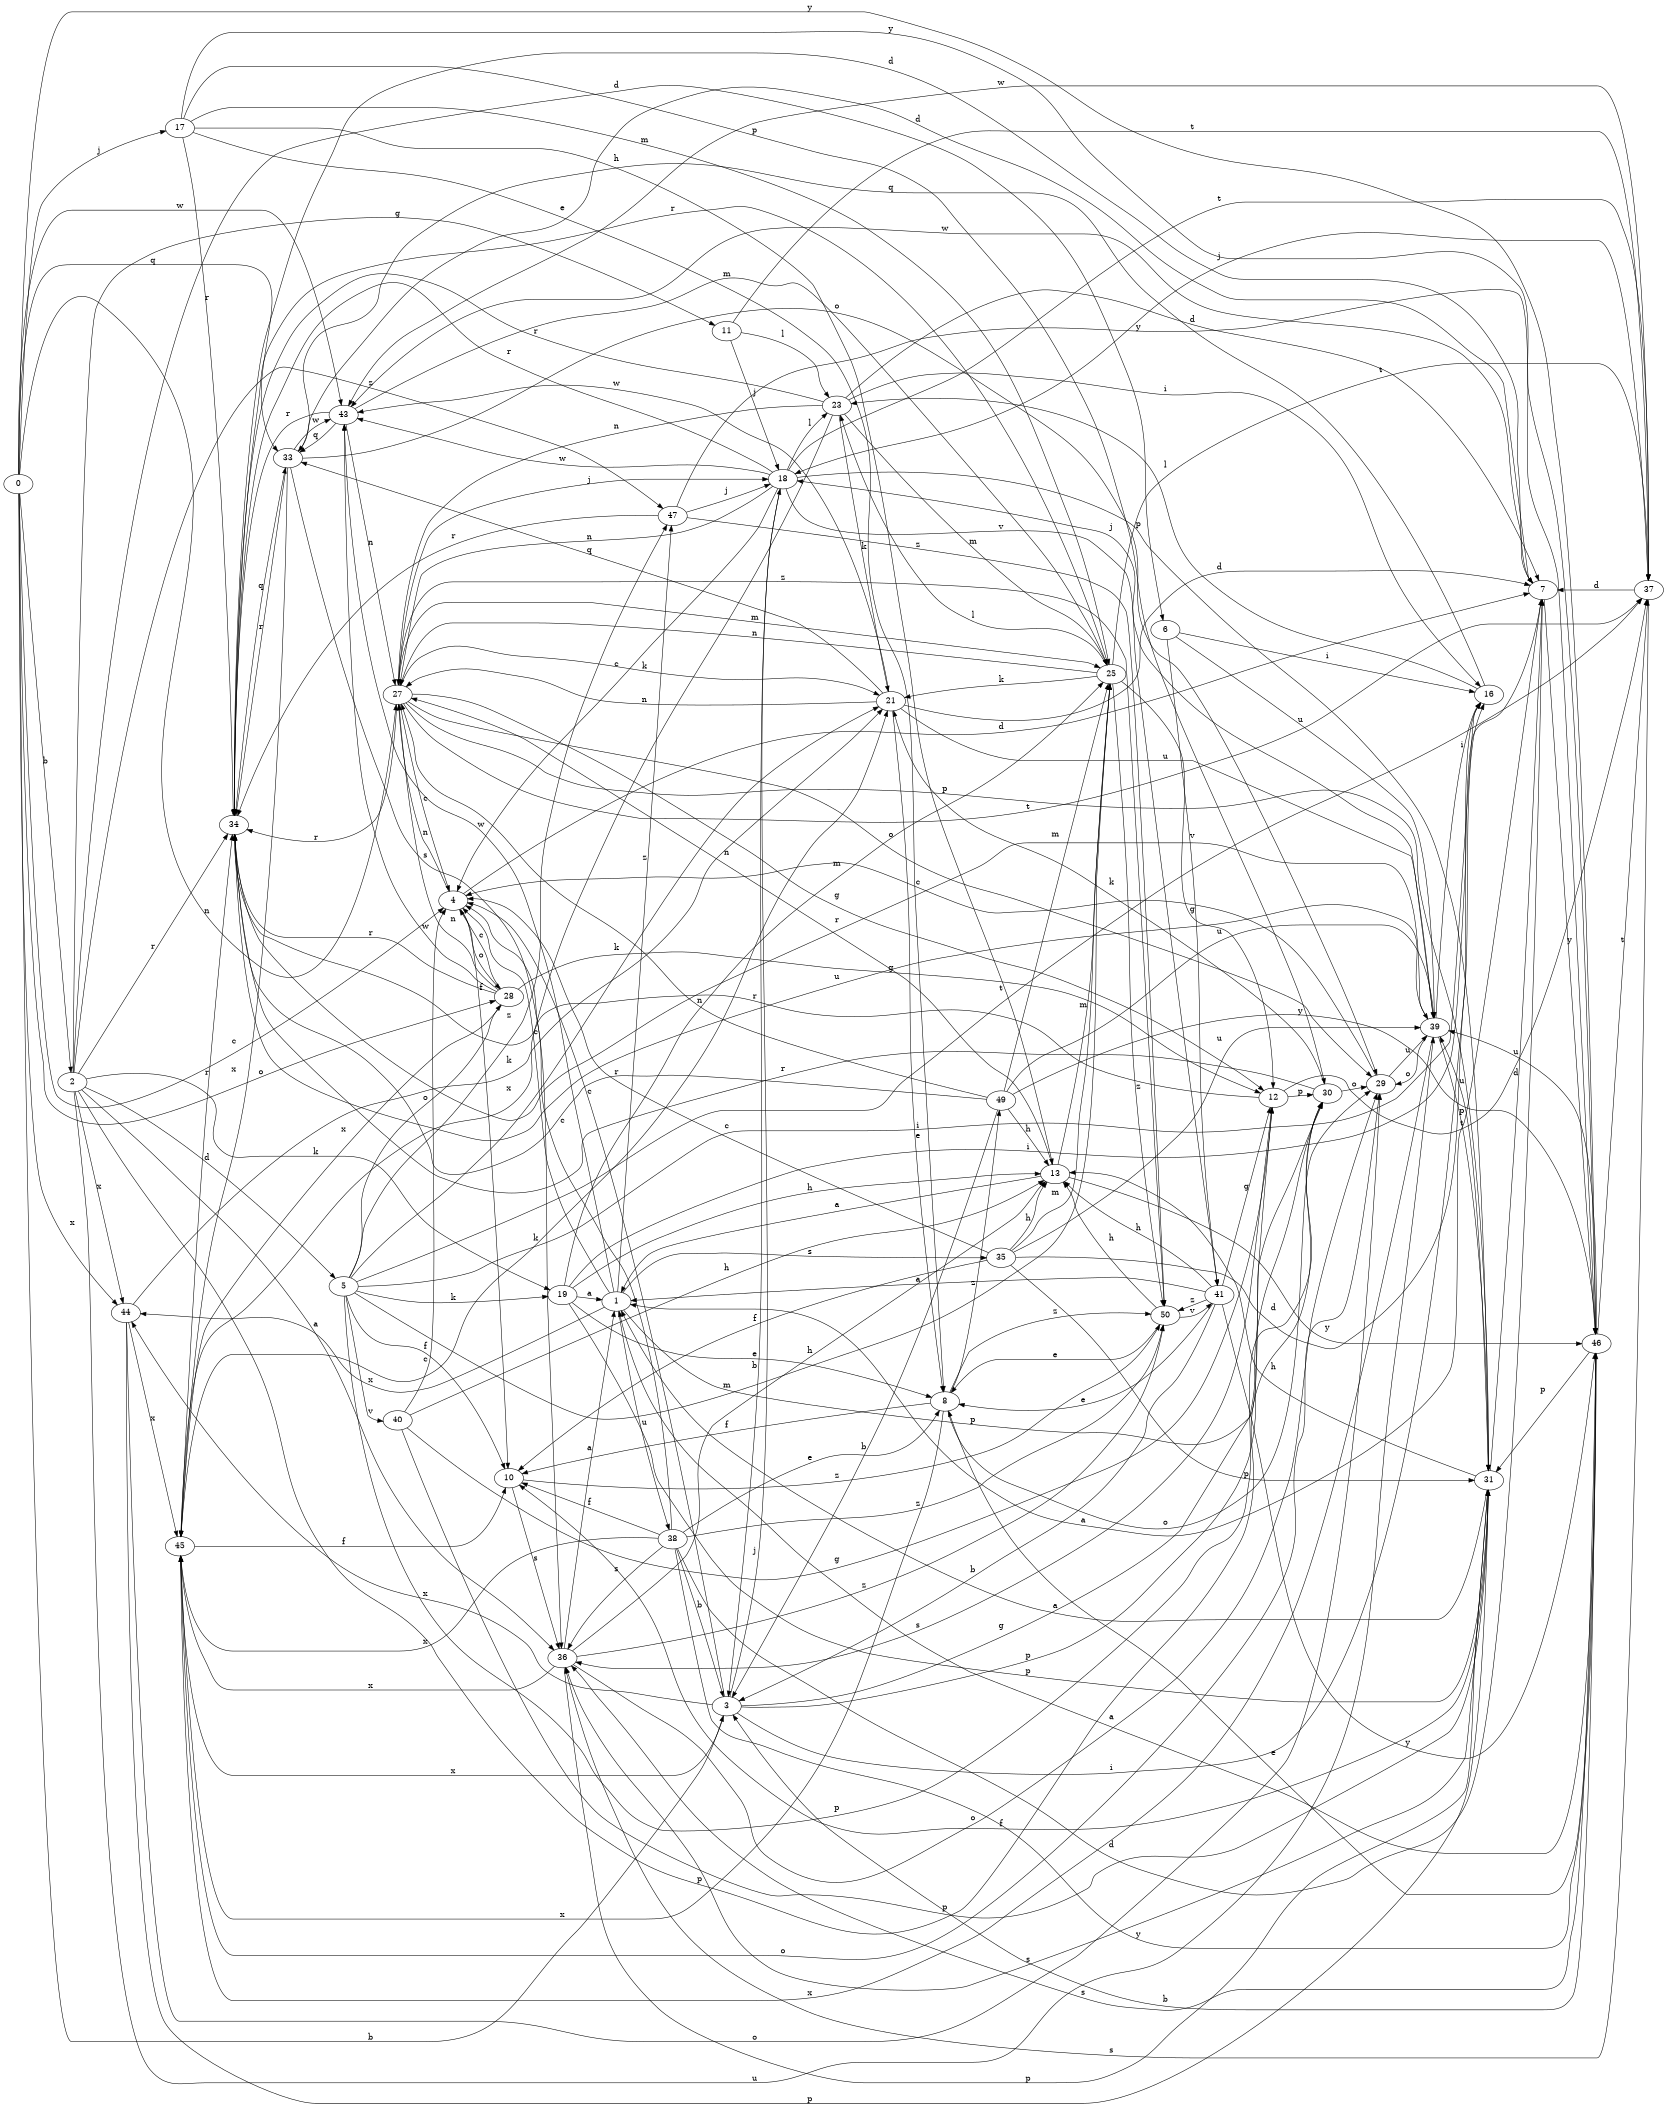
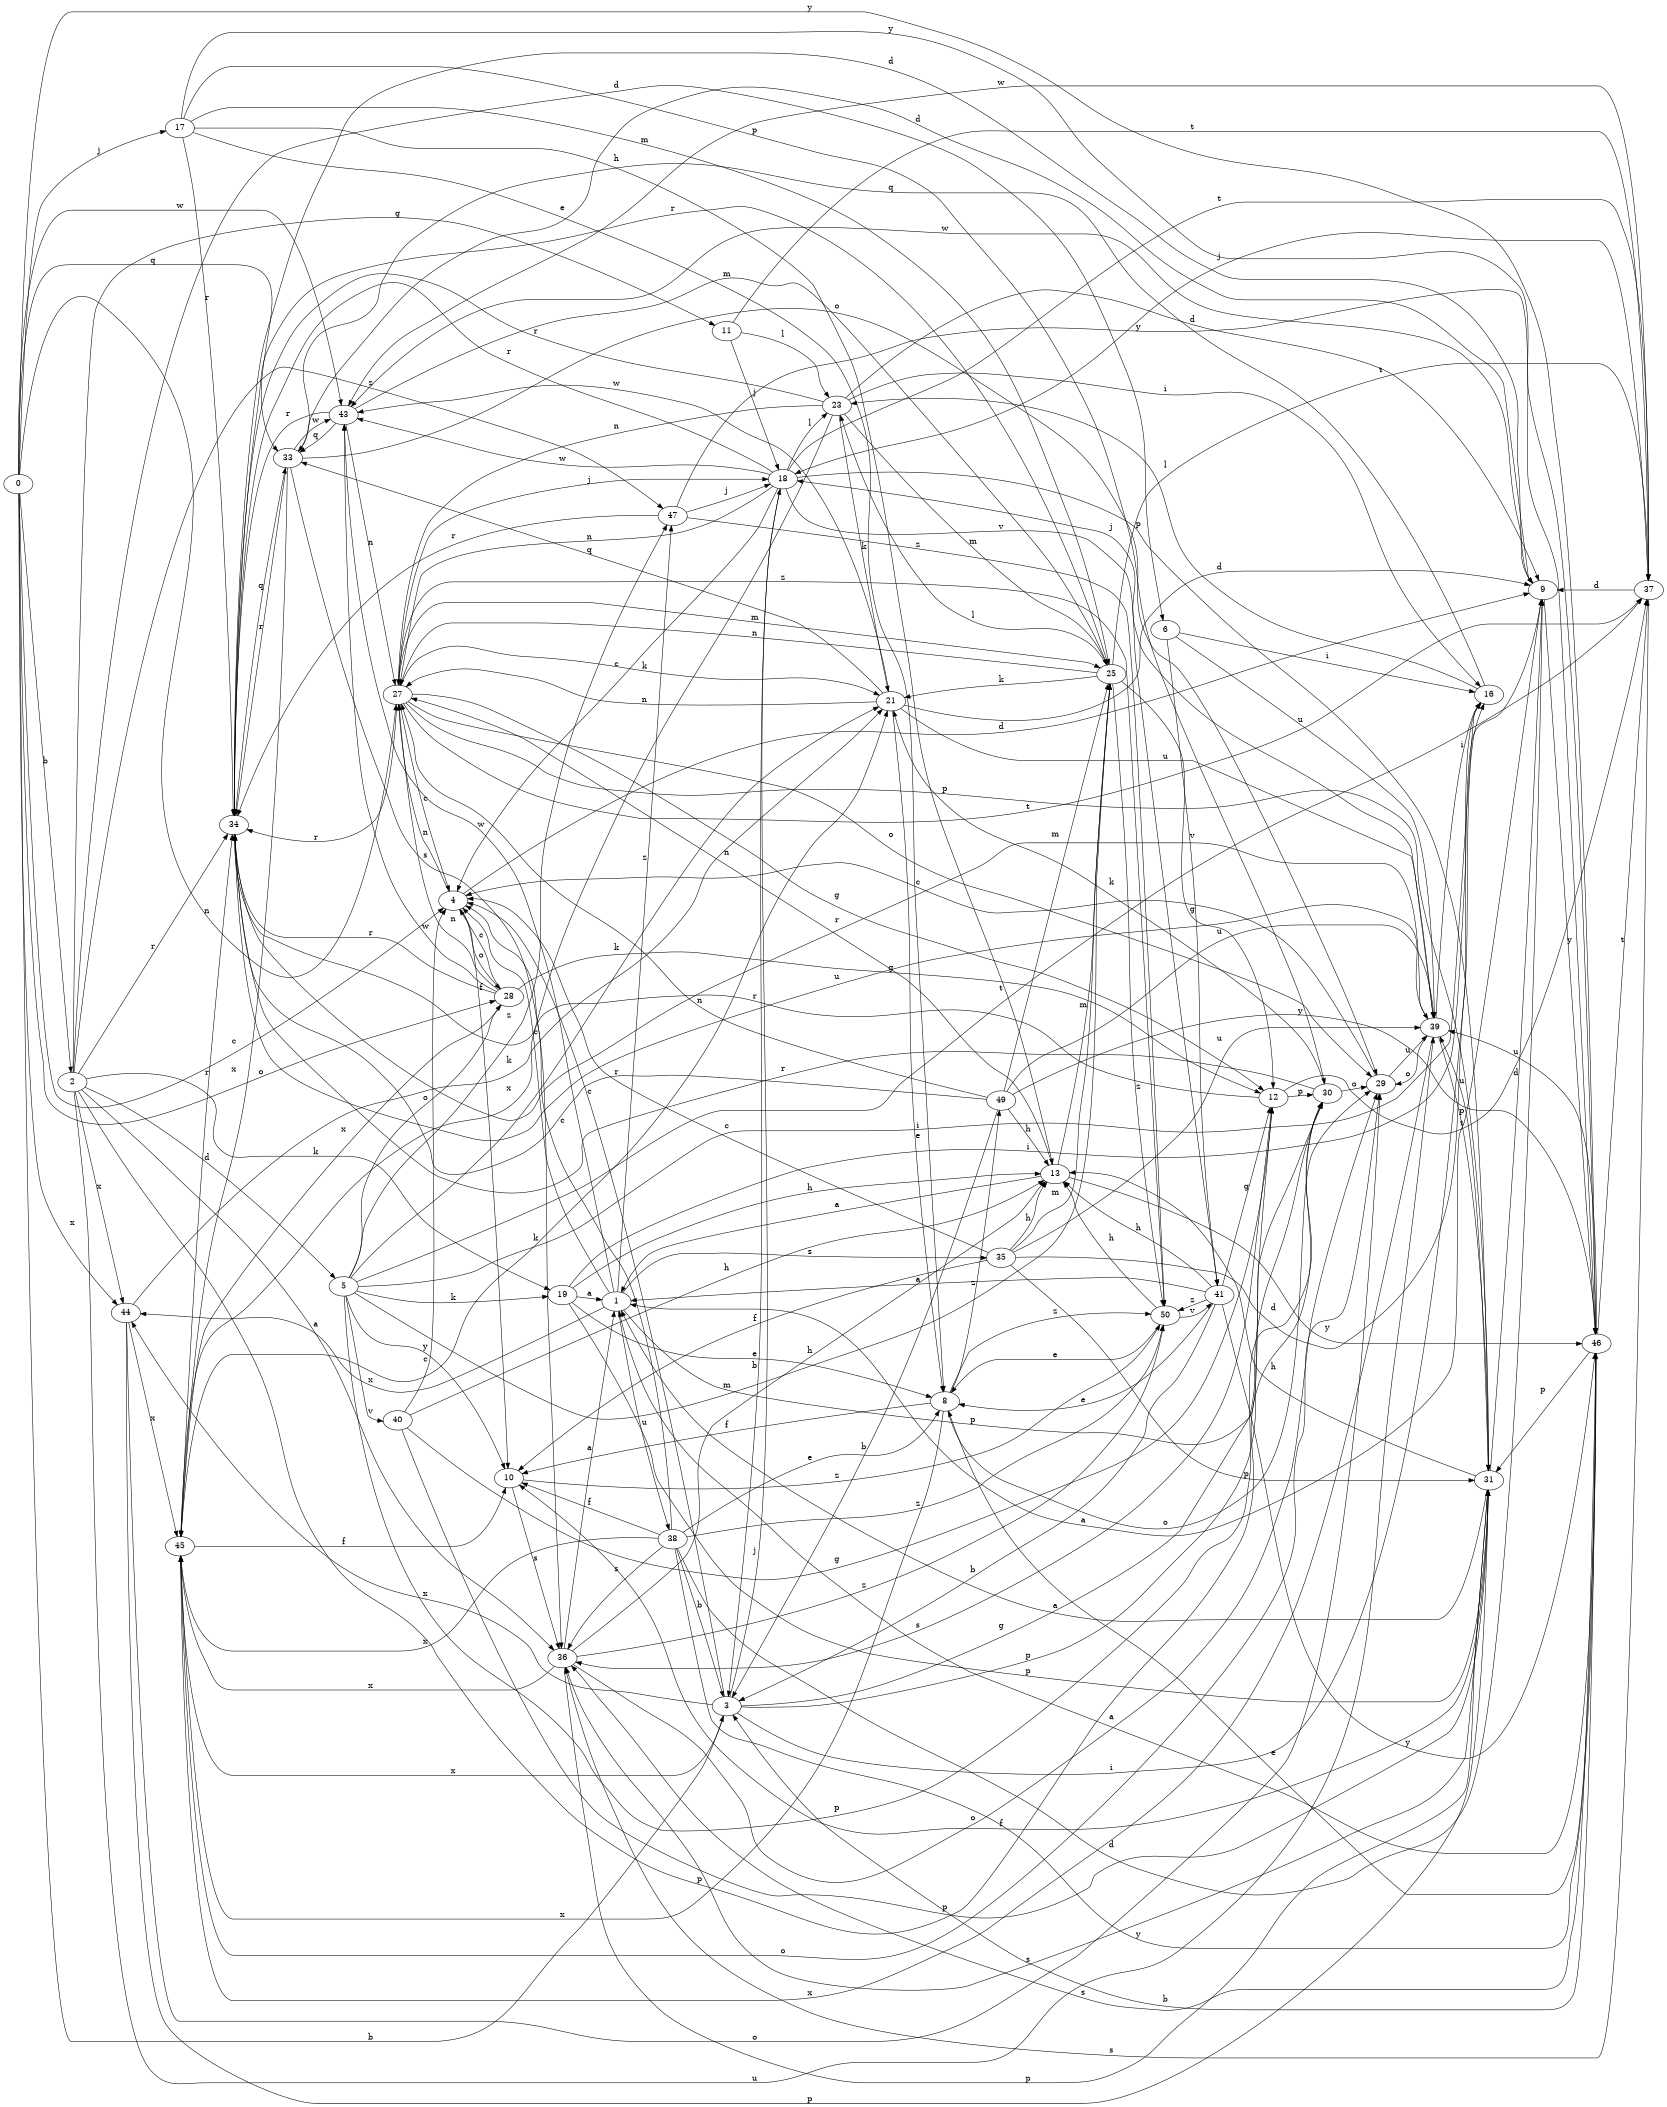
node "7": label "7" -> "9"
edge "19" -> "25": removed, label "m"
edge "5" -> "10": label "f" -> "y"
